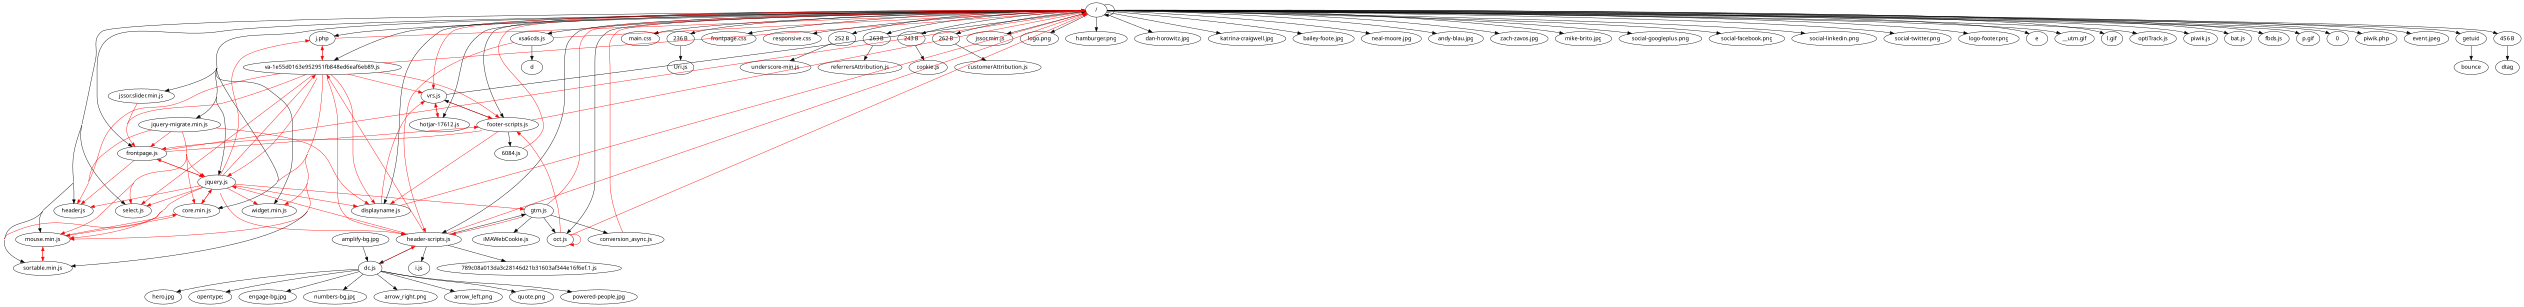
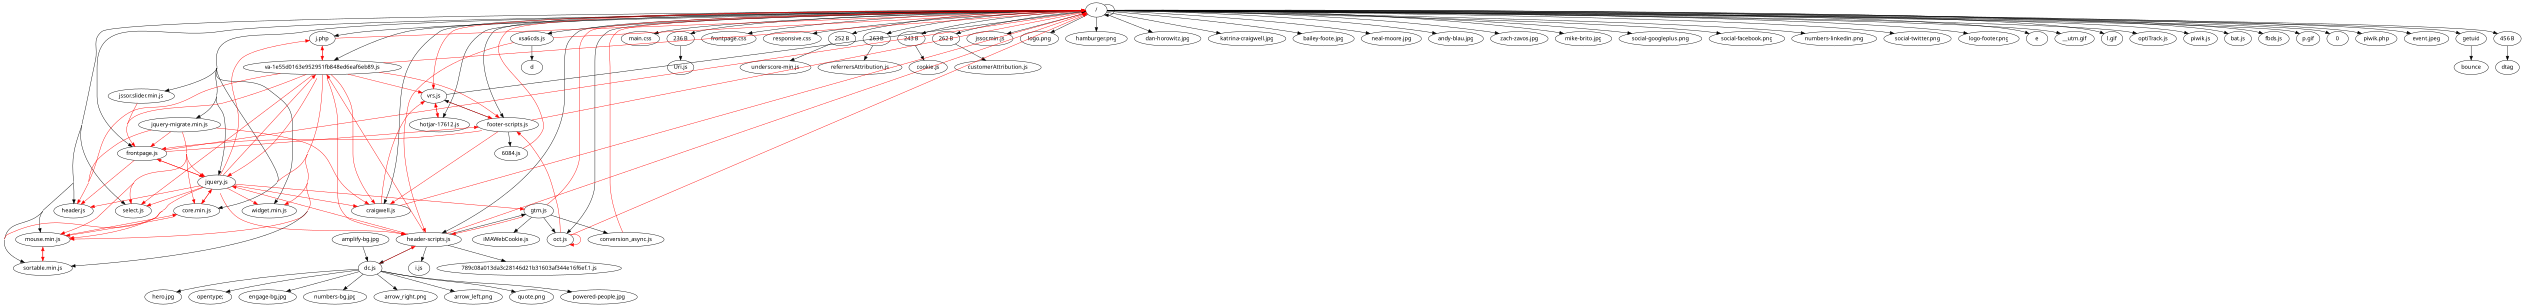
node "social-linkedin.png": label "social-linkedin.png" -> "numbers-linkedin.png"
node "displayname.js": label "displayname.js" -> "craigwell.js"
